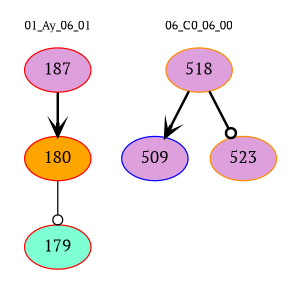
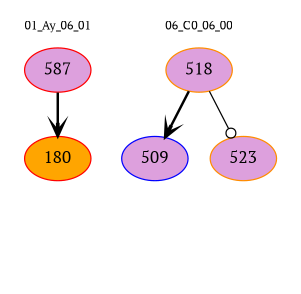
node "187": label "187" -> "587"
edge "518" -> "523": style bold -> solid
node "179": removed
